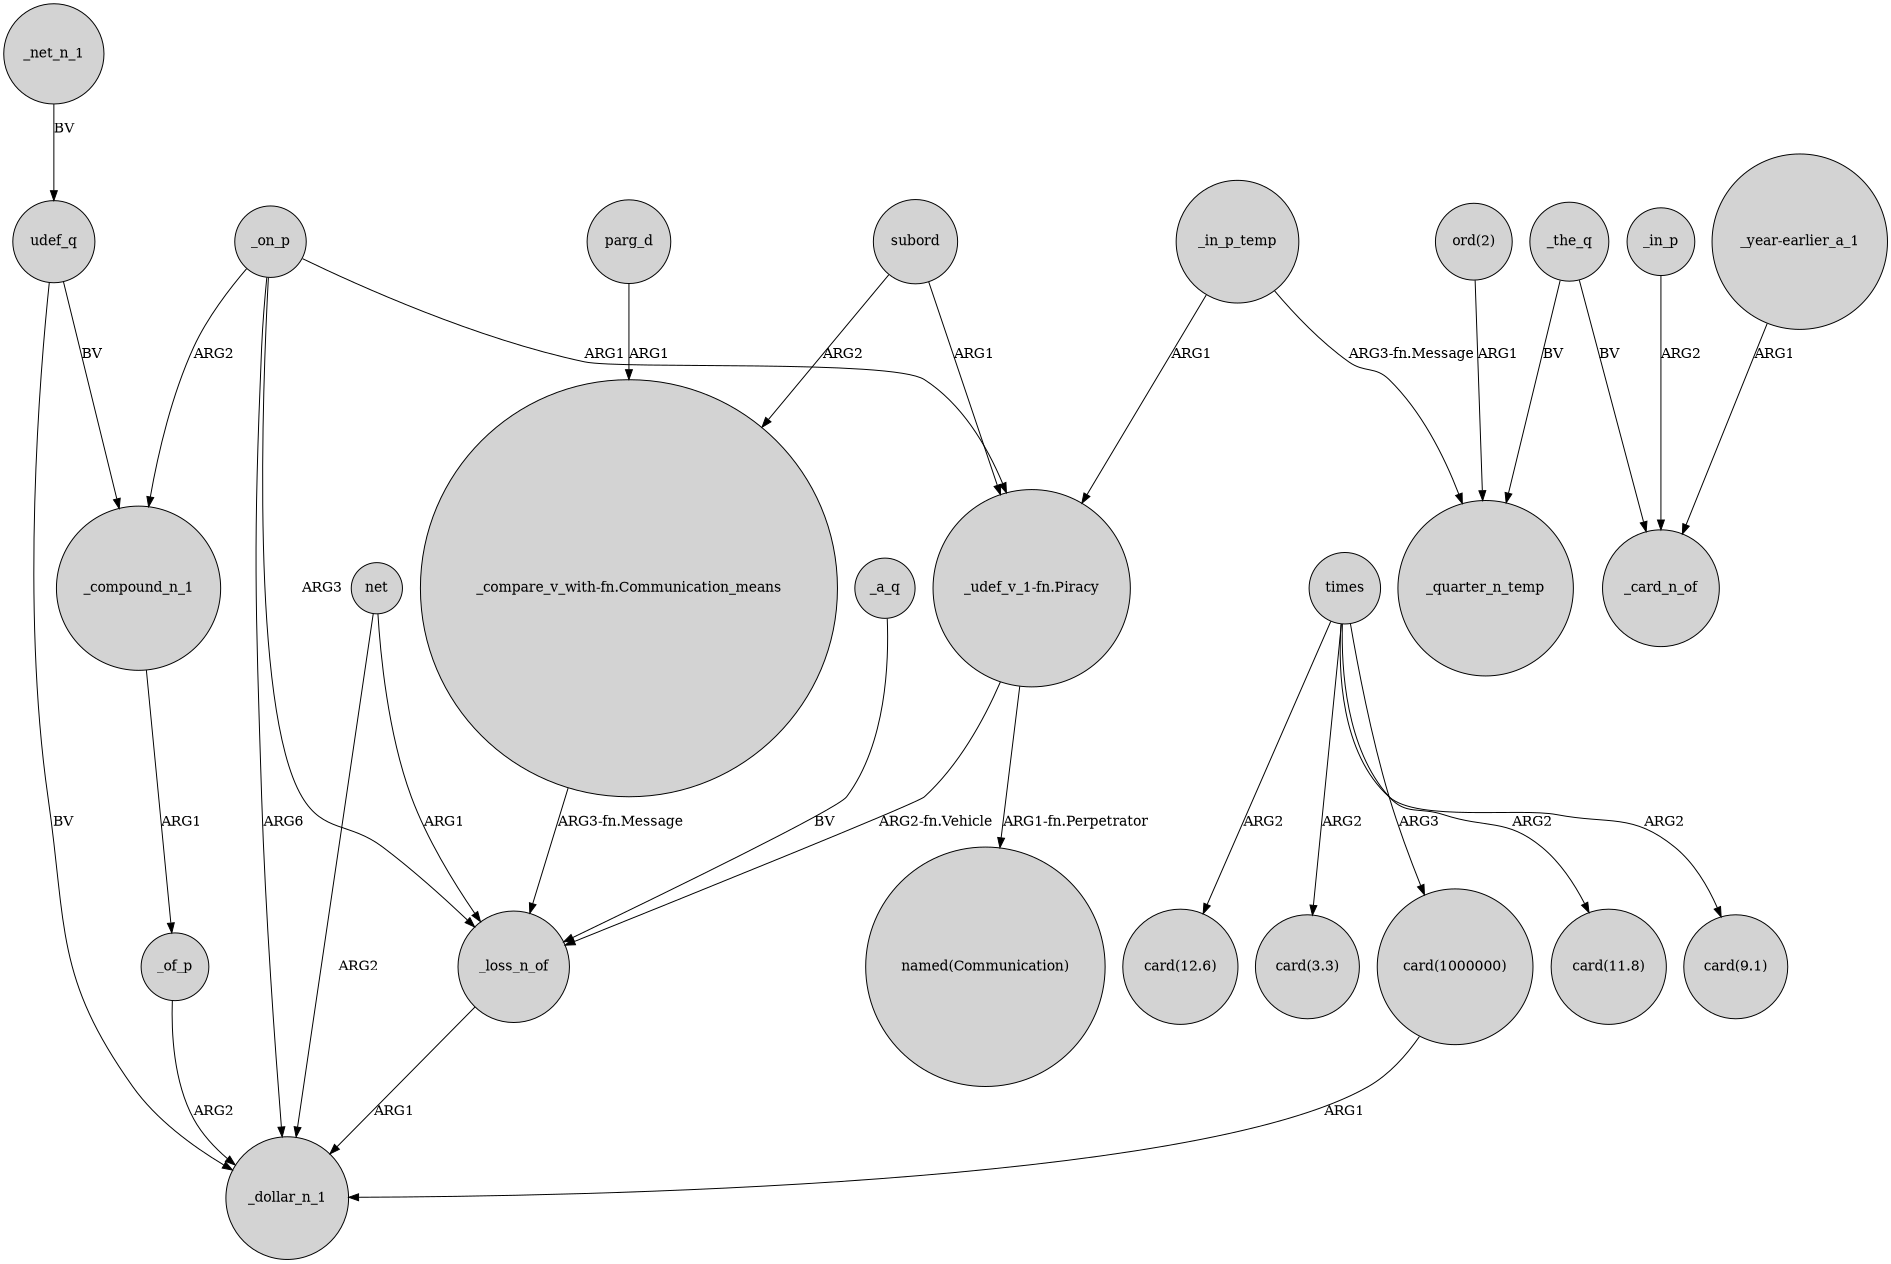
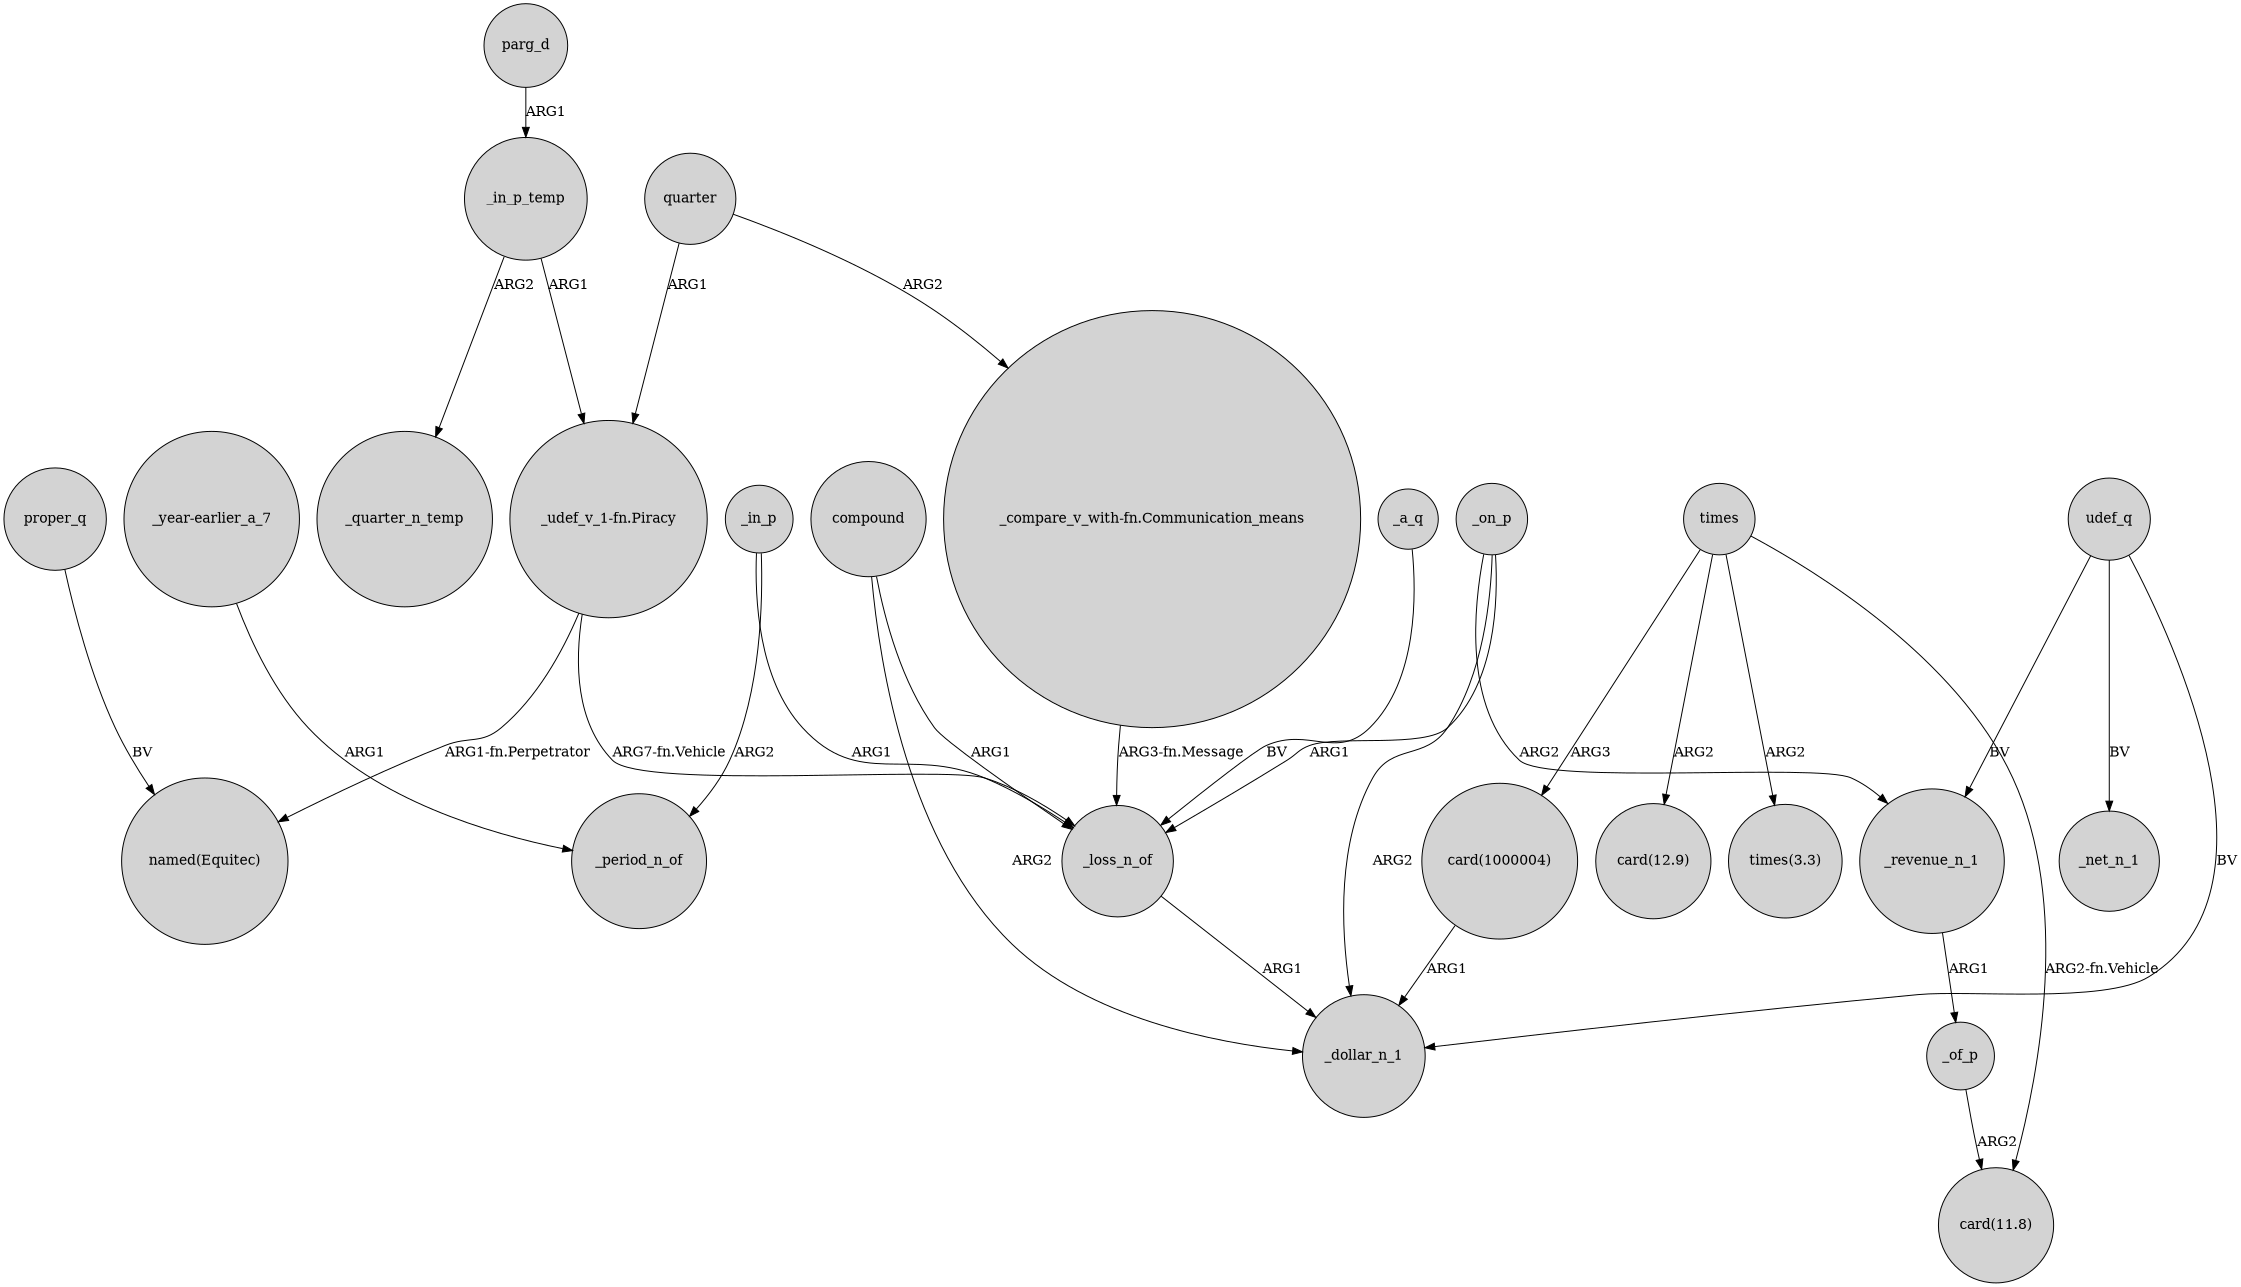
edge "_net_n_1" -> "udef_q": reversed
node "subord": label "subord" -> "quarter"
node "ord(2)": removed
node "_the_q": removed
node "_year-earlier_a_1": label "_year-earlier_a_1" -> "_year-earlier_a_7"
edge "parg_d" -> "_compare_v_with-fn.Communication_means": now "parg_d" -> "_in_p_temp"
edge "_in_p_temp" -> "_quarter_n_temp": label "ARG3-fn.Message" -> "ARG2"
edge "_on_p" -> "_udef_v_1-fn.Piracy": removed, label "ARG1"
node "proper_q": added
node "_compound_n_1": label "_compound_n_1" -> "_revenue_n_1"
edge "_on_p" -> "_loss_n_of": label "ARG3" -> "ARG1"
node "net": label "net" -> "compound"
node "_card_n_of": label "_card_n_of" -> "_period_n_of"
edge "_in_p" -> "_loss_n_of": added, label "ARG1"
edge "_on_p" -> "_dollar_n_1": label "ARG6" -> "ARG2"
edge "_udef_v_1-fn.Piracy" -> "_loss_n_of": label "ARG2-fn.Vehicle" -> "ARG7-fn.Vehicle"
edge "times" -> "card(11.8)": label "ARG2" -> "ARG2-fn.Vehicle"
node "named(Communication)": label "named(Communication)" -> "named(Equitec)"
node "card(12.6)": label "card(12.6)" -> "card(12.9)"
node "card(3.3)": label "card(3.3)" -> "times(3.3)"
node "card(1000000)": label "card(1000000)" -> "card(1000004)"
node "card(9.1)": removed
edge "_of_p" -> "_dollar_n_1": now "_of_p" -> "card(11.8)"
